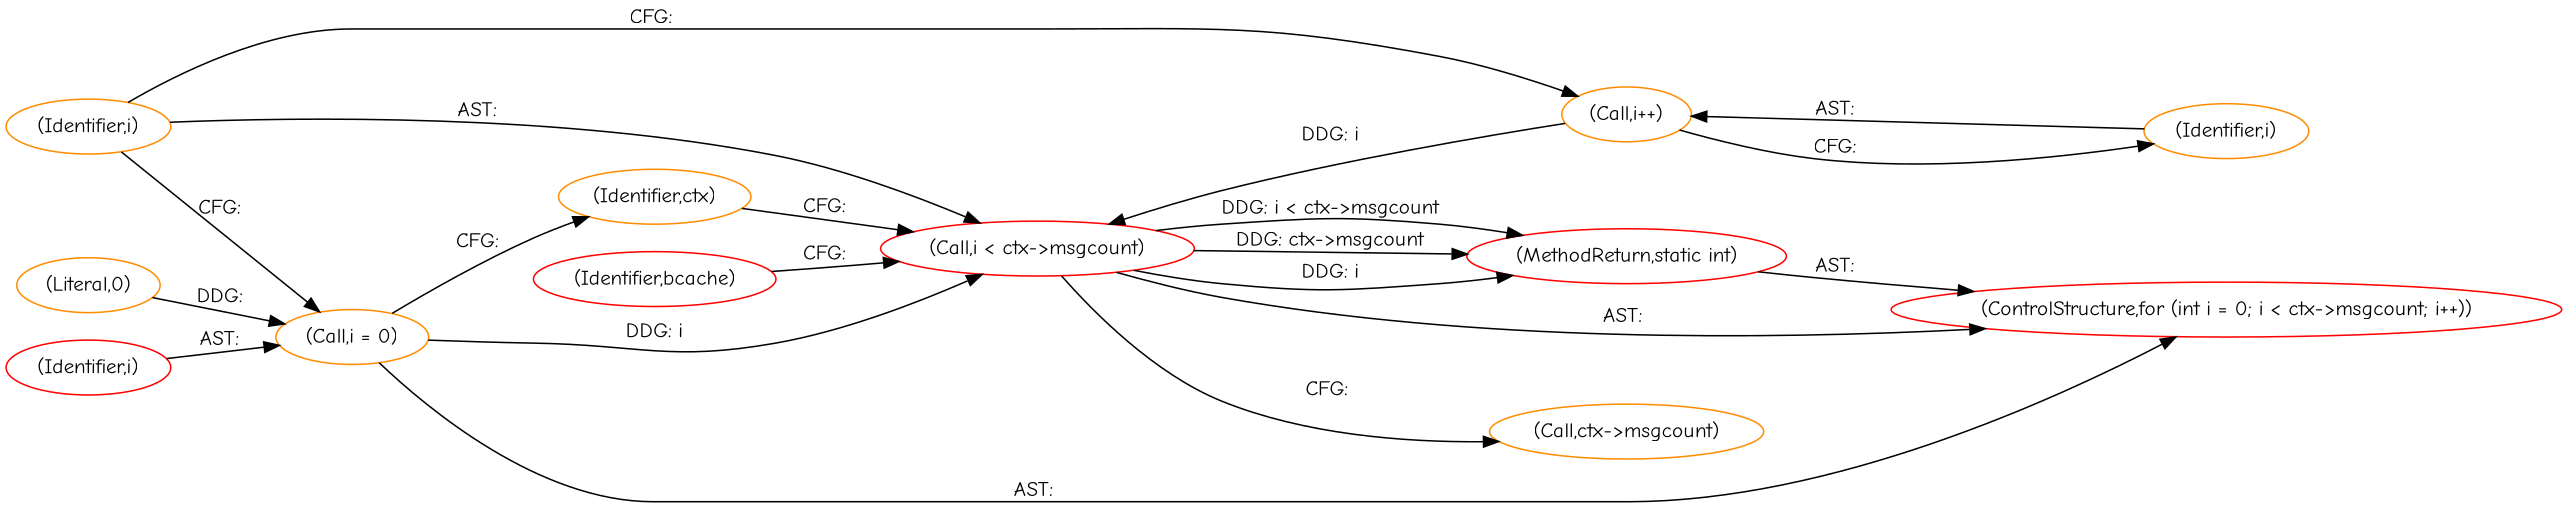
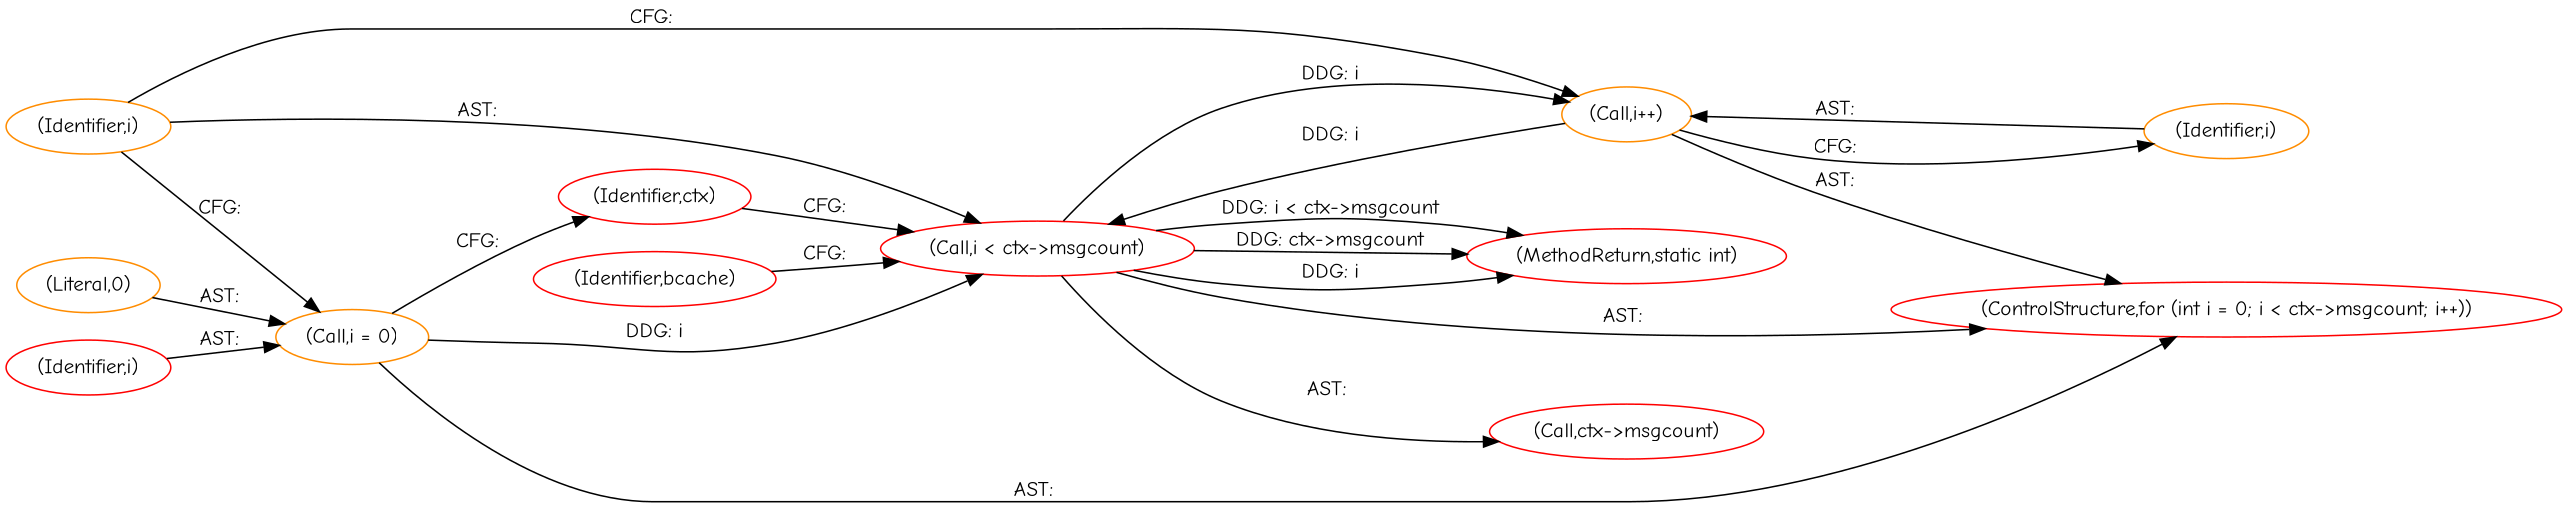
edge "(Call,i < ctx->msgcount)" -> "(Call,i++)": added, label "DDG: i"
node "(Identifier,ctx)": color darkorange -> red
edge "(MethodReturn,static int)" -> "(ControlStructure,for (int i = 0; i < ctx->msgcount; i++))": now "(Call,i++)" -> "(ControlStructure,for (int i = 0; i < ctx->msgcount; i++))"
edge "(Literal,0)" -> "(Call,i = 0)": label "DDG: " -> "AST: "
edge "(Call,i < ctx->msgcount)" -> "(Call,ctx->msgcount)": label "CFG: " -> "AST: "
node "(Call,ctx->msgcount)": color darkorange -> red
